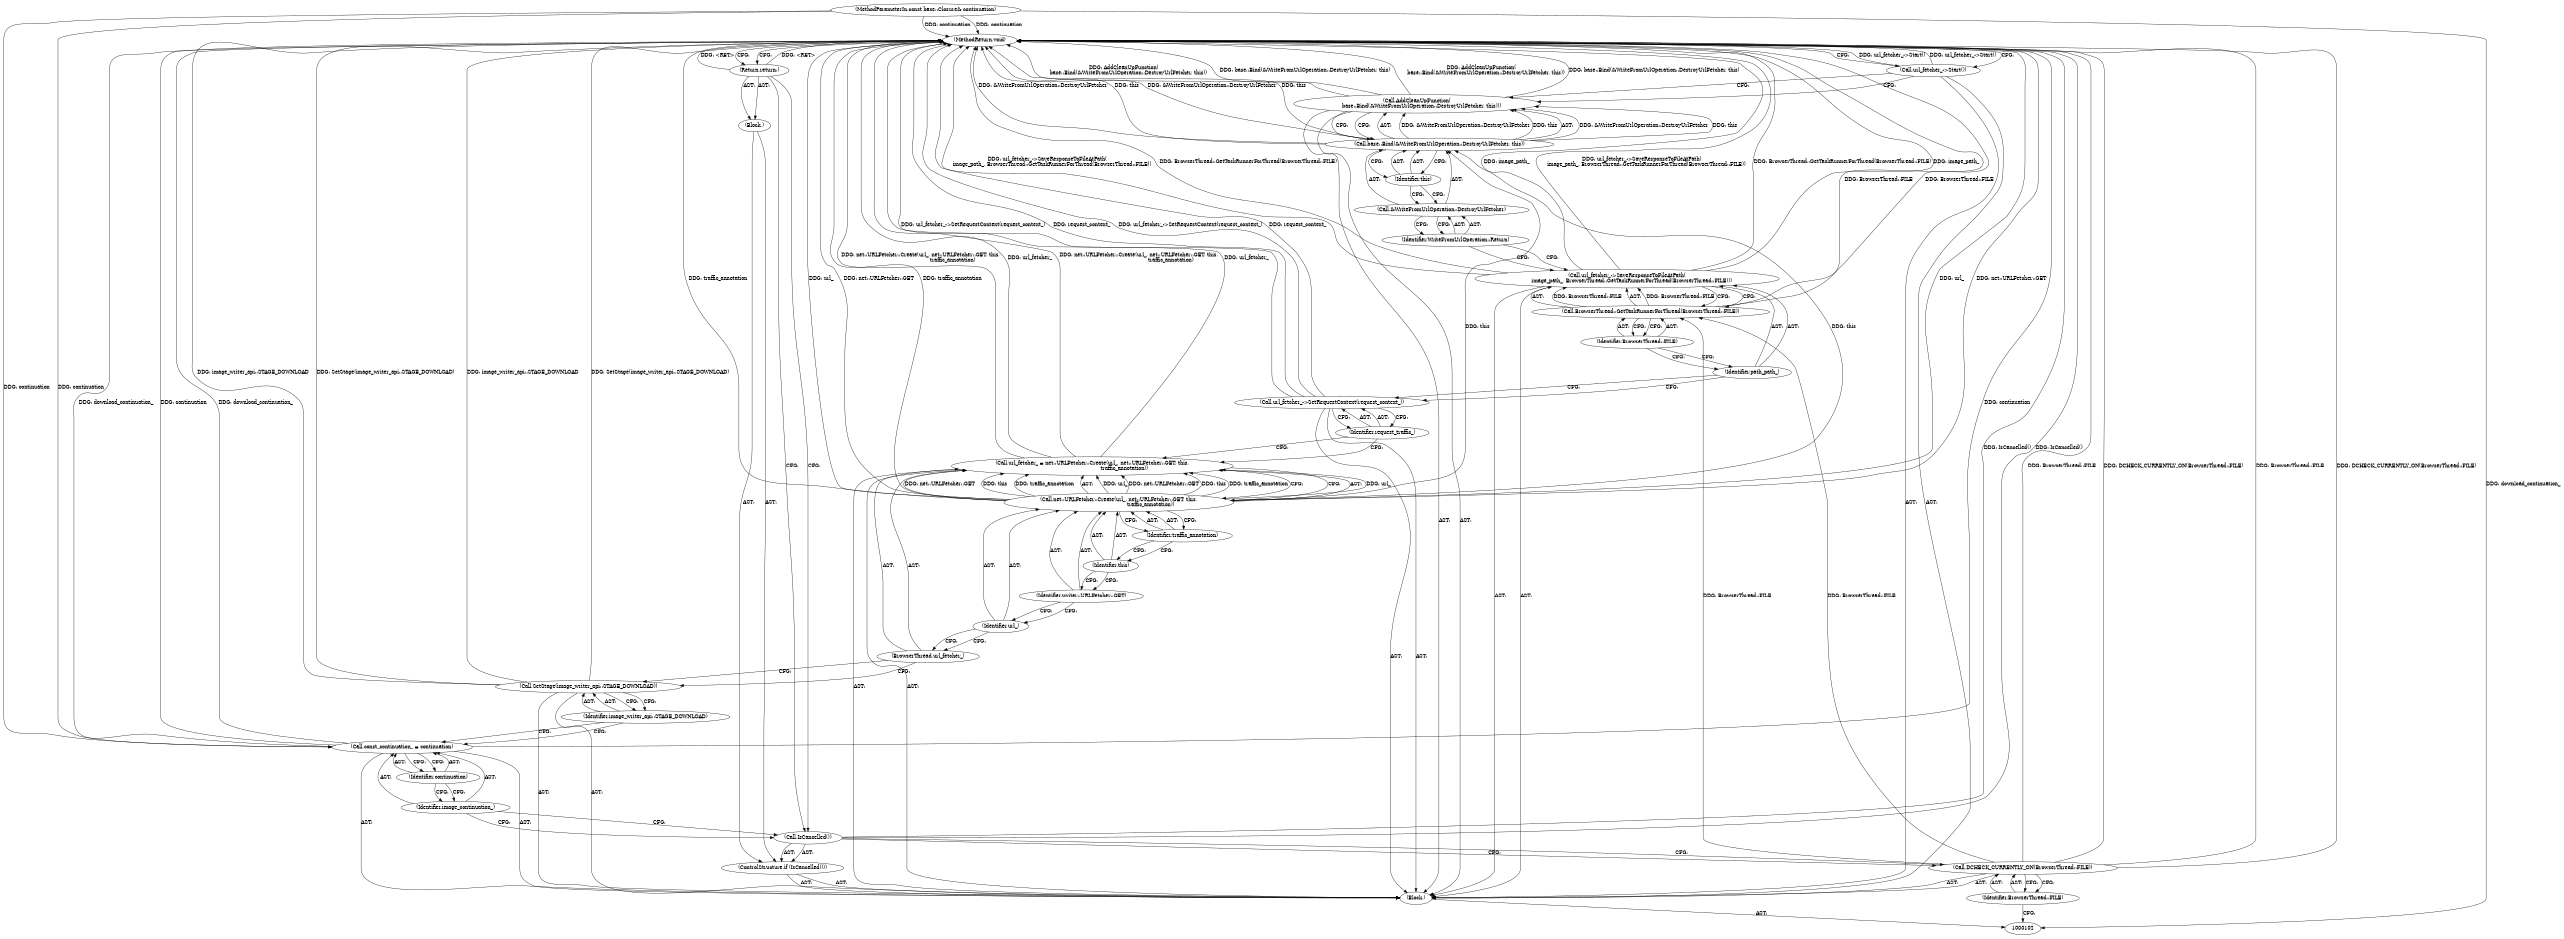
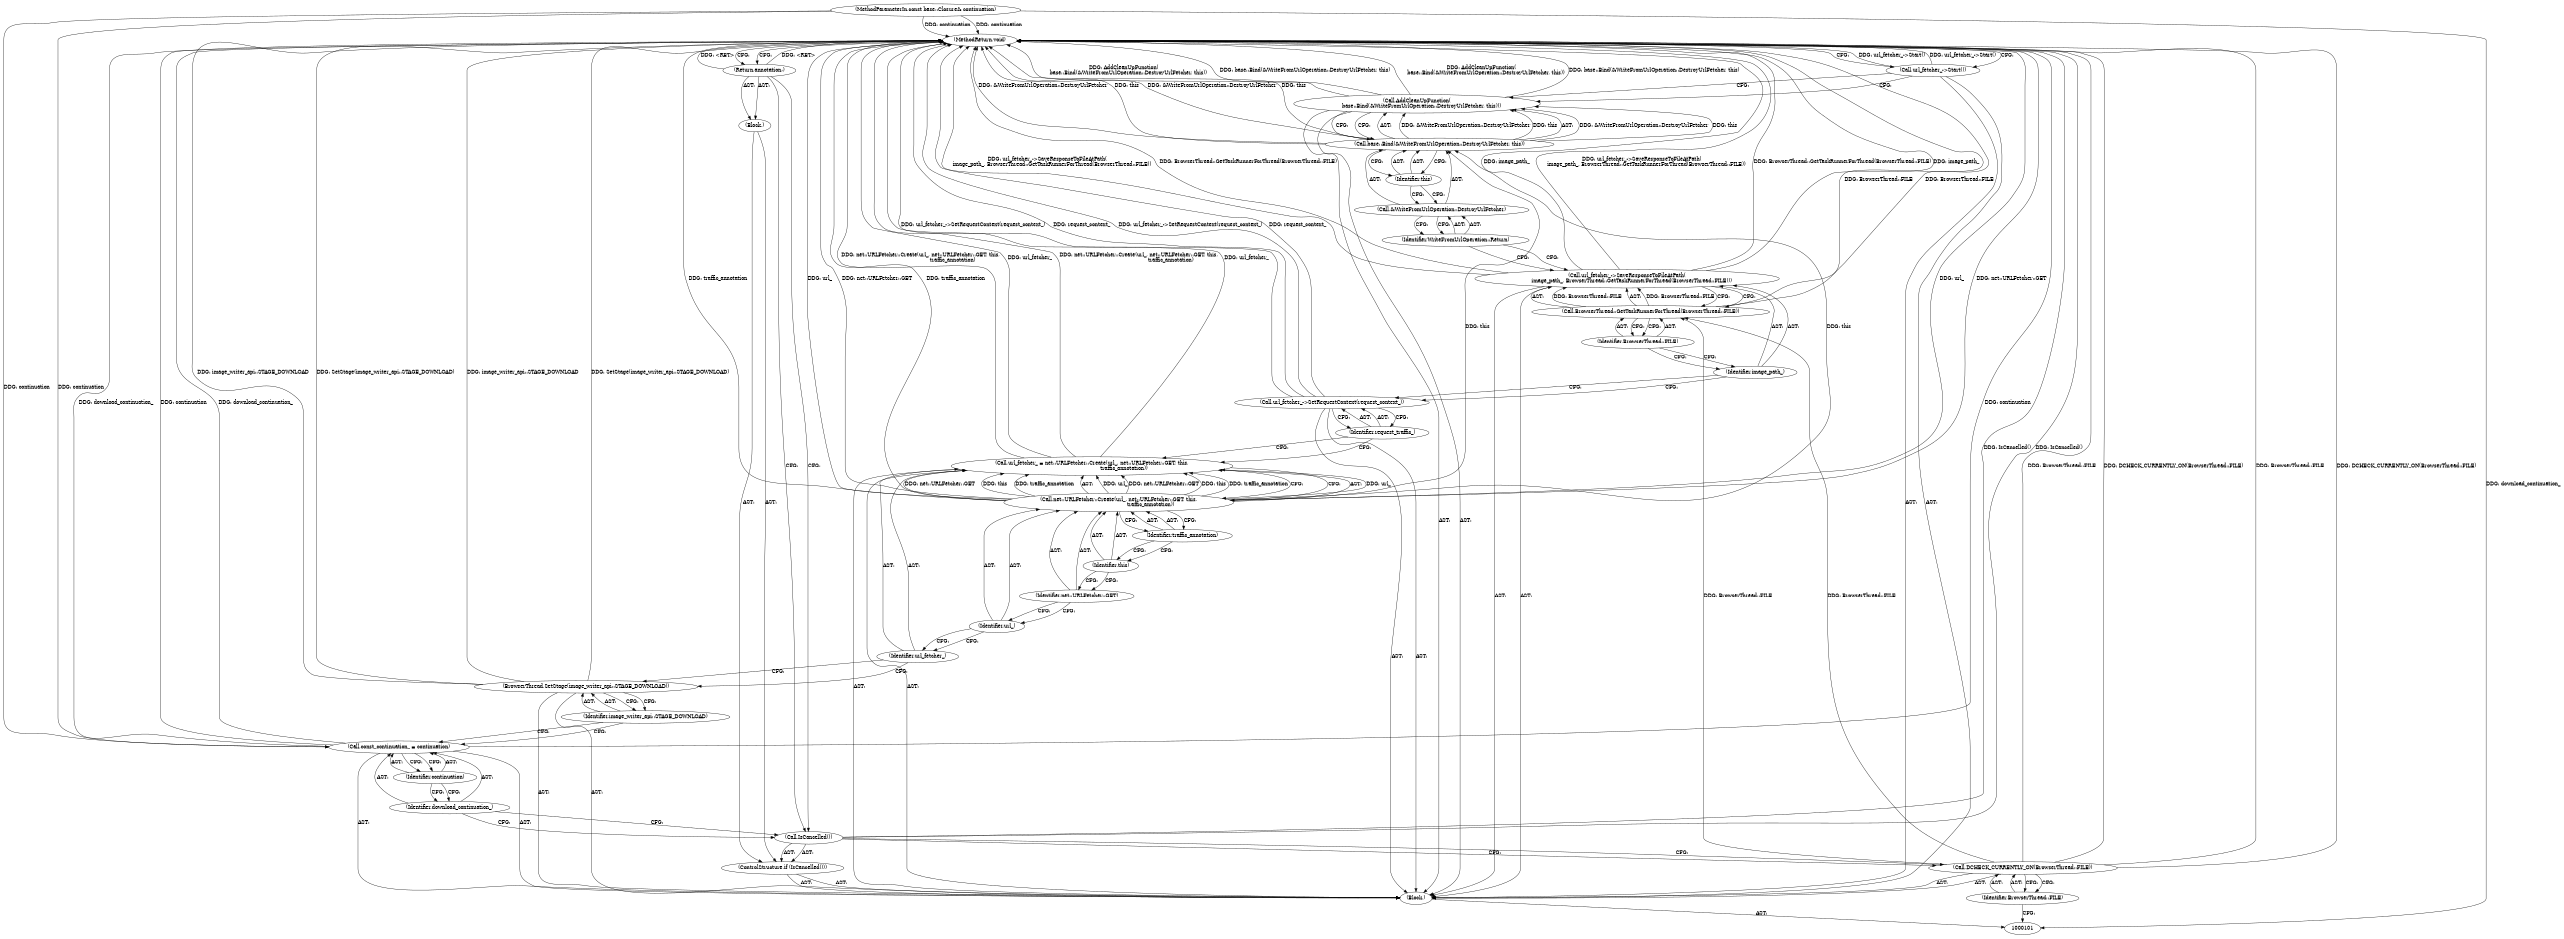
node "(Return,return;)": label "(Return,return;)" -> "(Return,annotation;)"
node "(Identifier,path_path_)": label "(Identifier,path_path_)" -> "(Identifier,image_path_)"
node "(Identifier,writer::URLFetcher::GET)": label "(Identifier,writer::URLFetcher::GET)" -> "(Identifier,net::URLFetcher::GET)"
node "(BrowserThread,url_fetcher_)": label "(BrowserThread,url_fetcher_)" -> "(Identifier,url_fetcher_)"
node "(Call,SetStage(image_writer_api::STAGE_DOWNLOAD))": label "(Call,SetStage(image_writer_api::STAGE_DOWNLOAD))" -> "(BrowserThread,SetStage(image_writer_api::STAGE_DOWNLOAD))"
node "(Identifier,image_continuation_)": label "(Identifier,image_continuation_)" -> "(Identifier,download_continuation_)"
node "1000102": label "1000102" -> "1000101"
